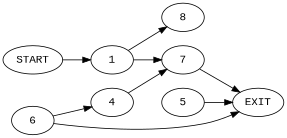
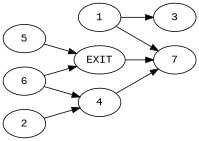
node "8": label "8" -> "3"
node "START": removed
edge "7" -> "EXIT": reversed
node "2": added
